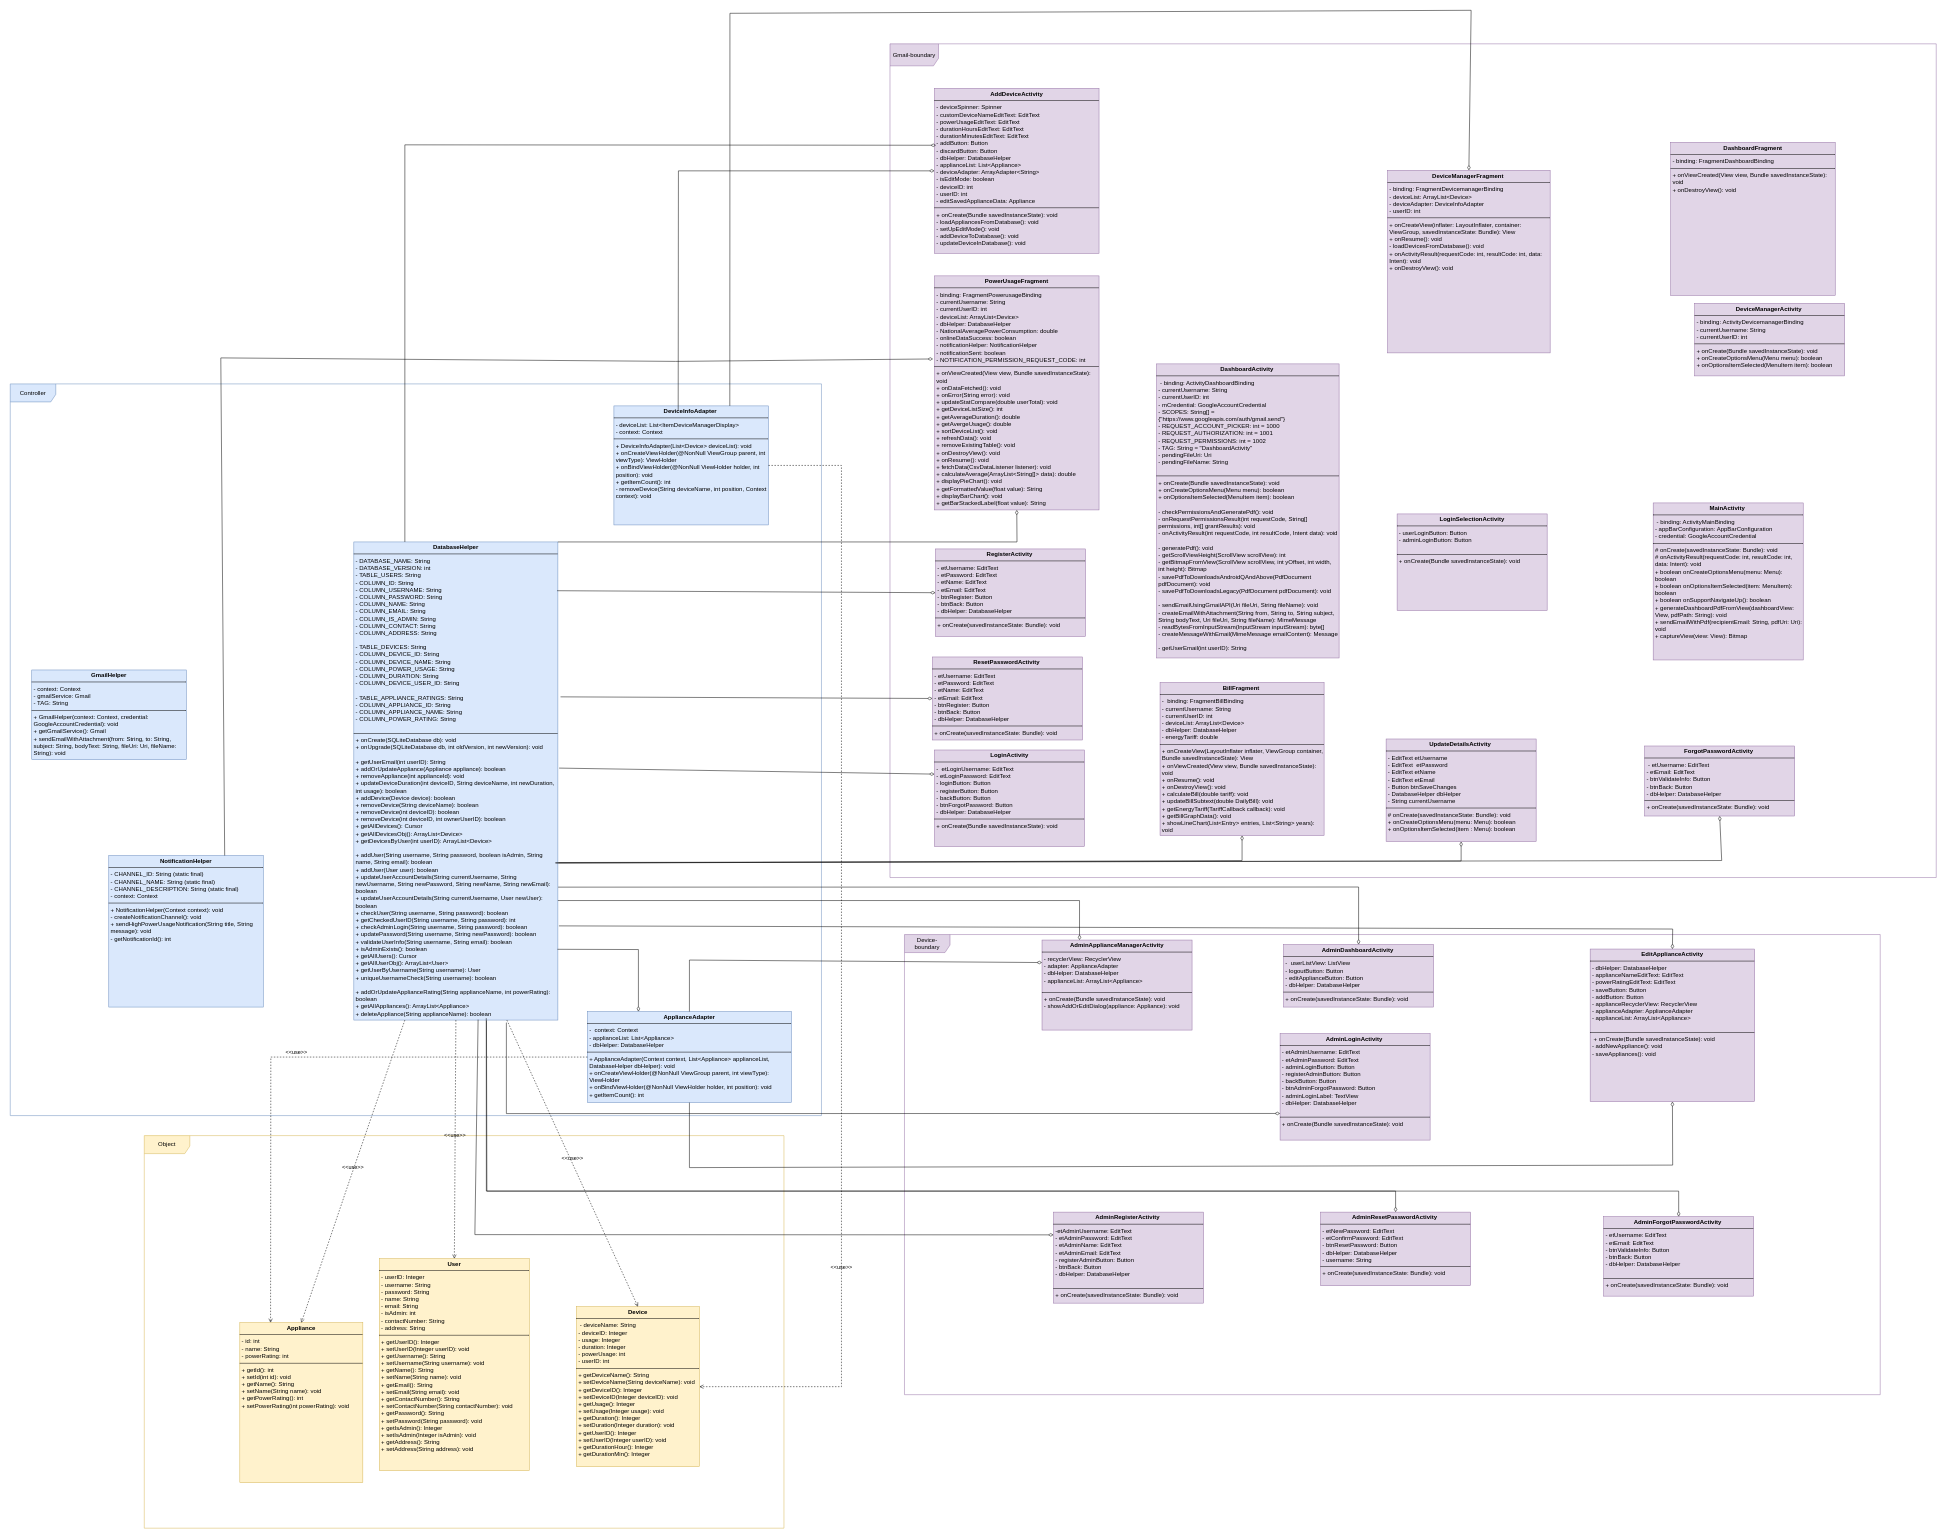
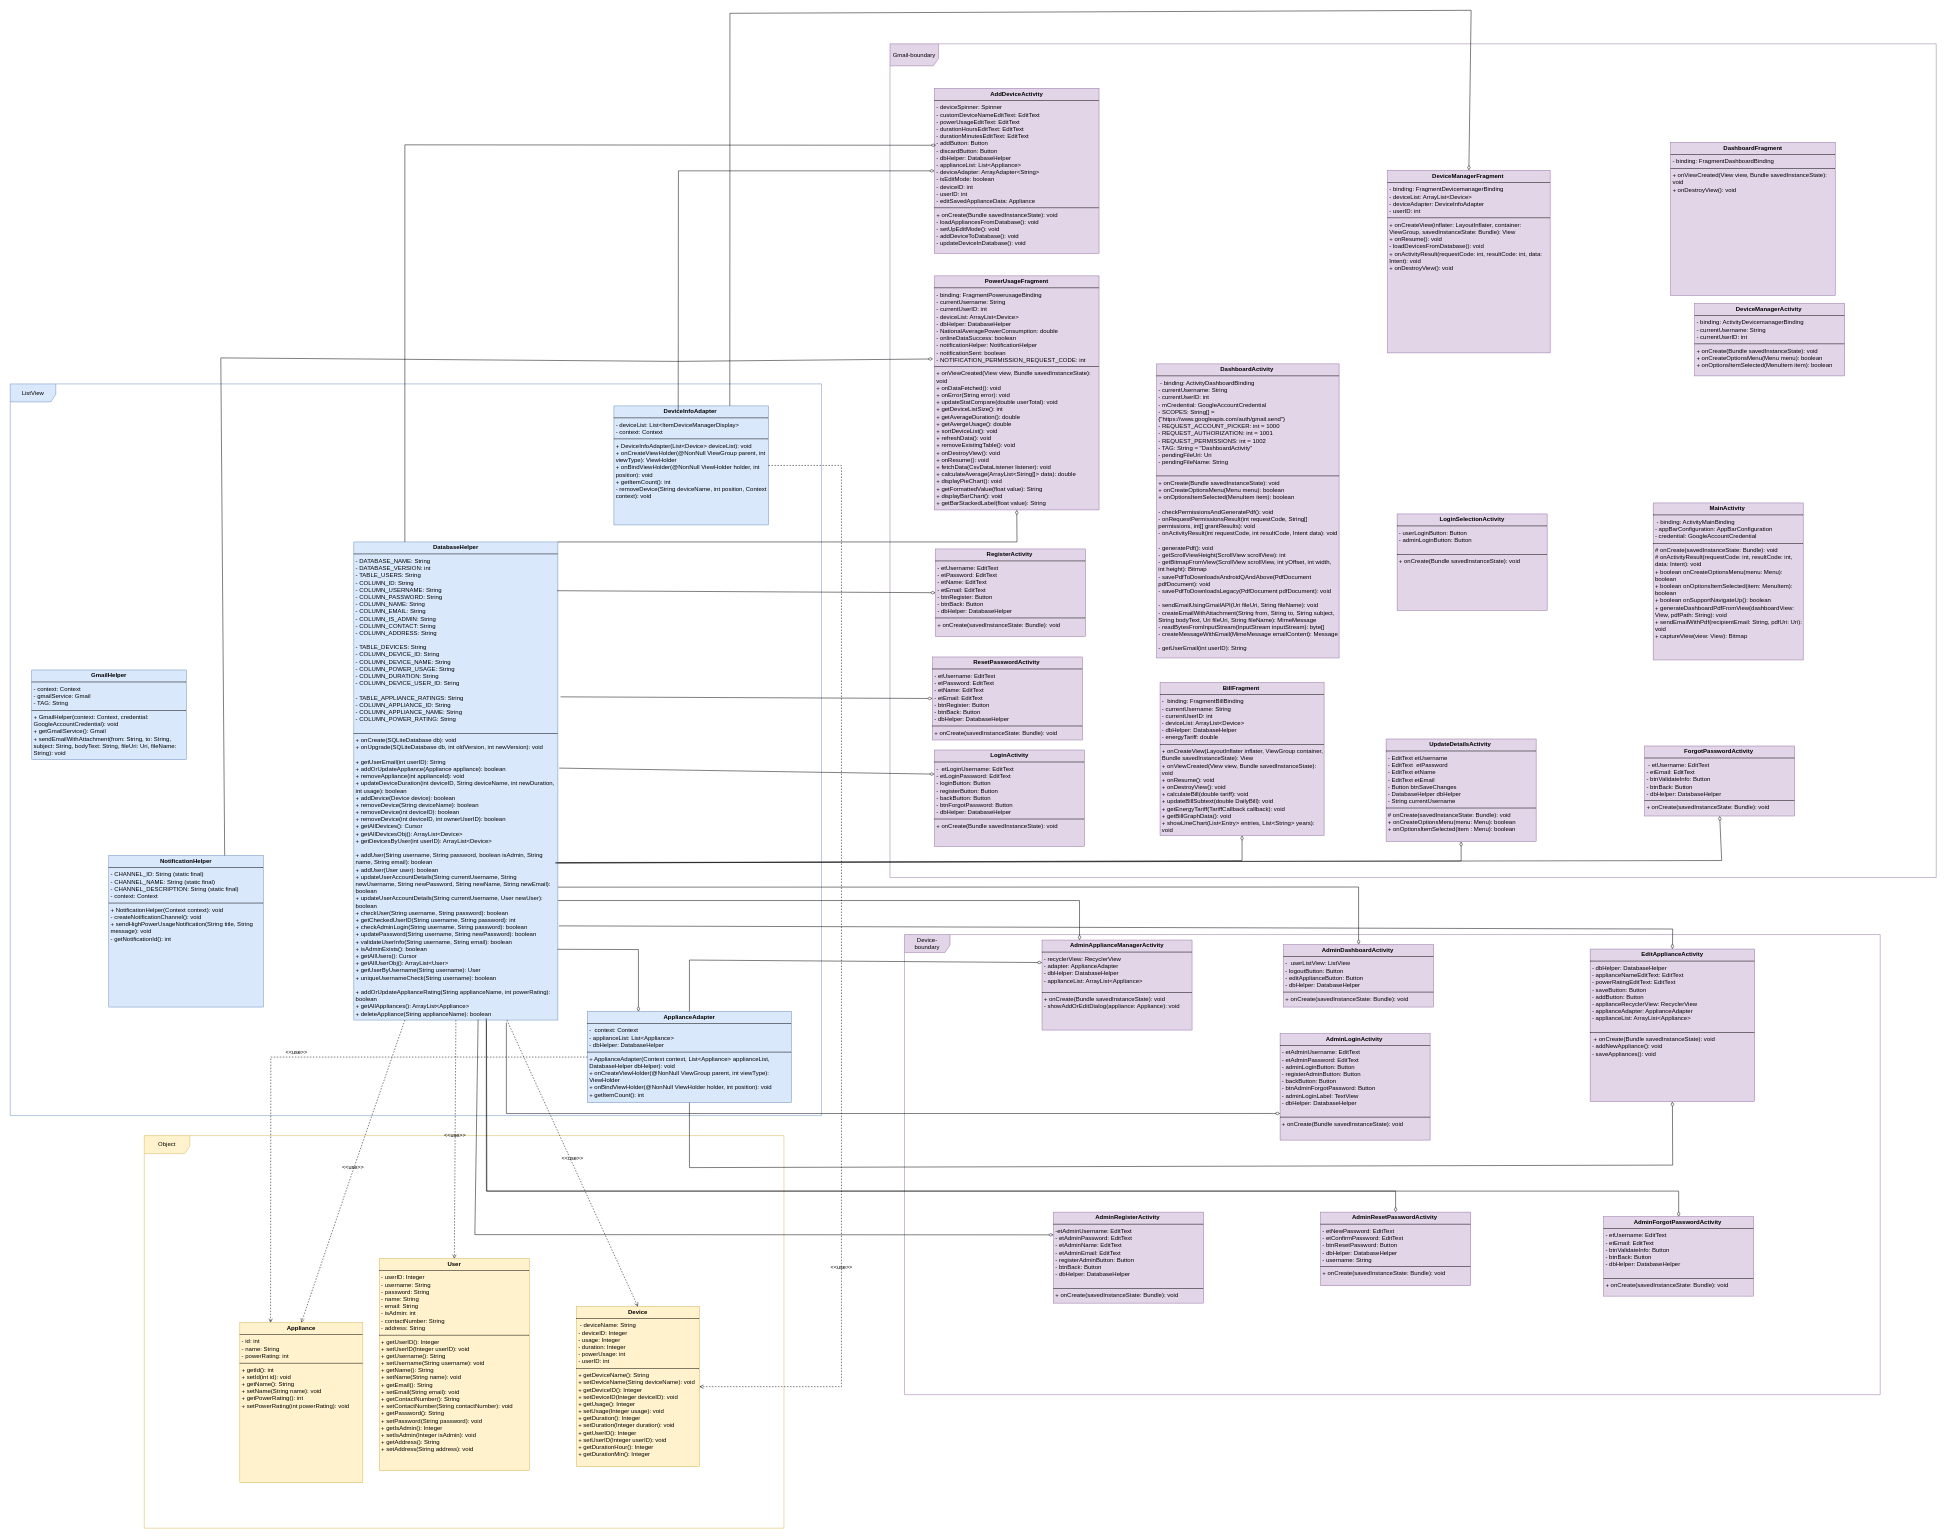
node "Controller": label "Controller" -> "ListView"
